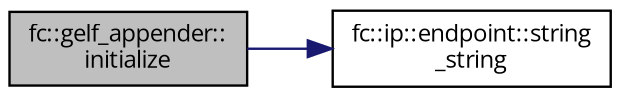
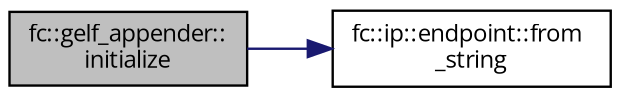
node "fc::ip::endpoint::string _string": label "fc::ip::endpoint::string _string" -> "fc::ip::endpoint::from _string"
